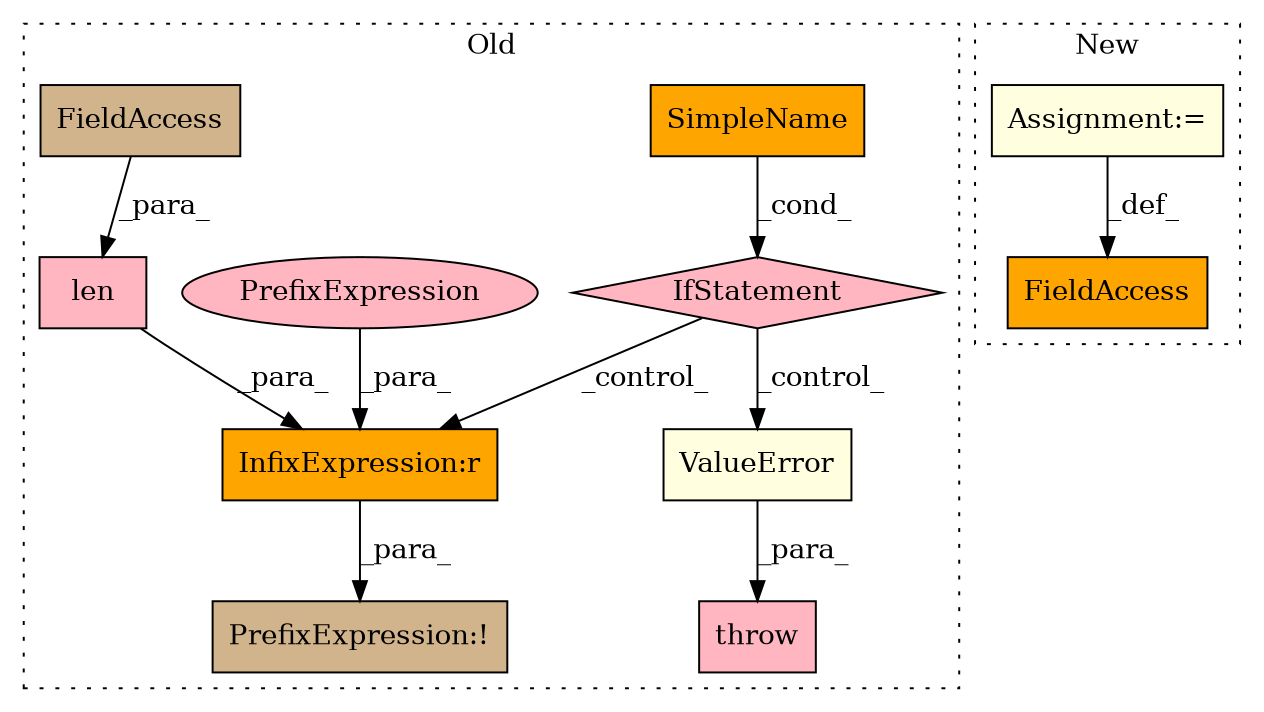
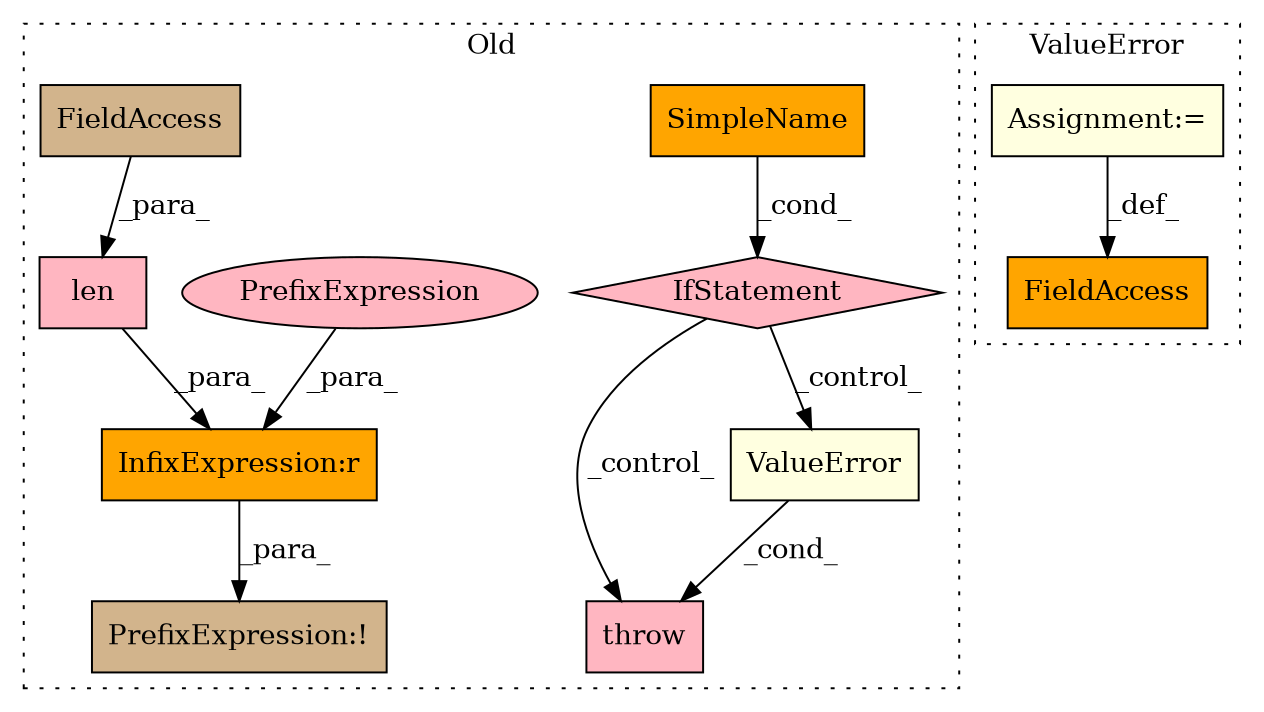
cluster "New": label "New" -> "ValueError"
edge "IfStatement" -> "InfixExpression:r": now "IfStatement" -> "throw"
edge "ValueError" -> "throw": label "_para_" -> "_cond_"
